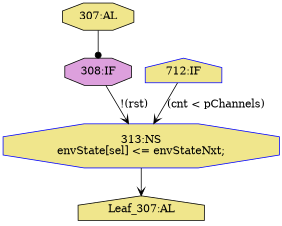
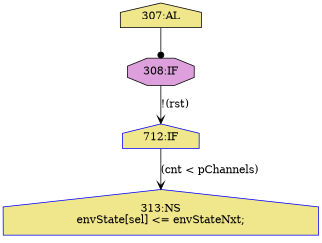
node "307:AL": shape octagon -> house
edge "308:IF" -> "313:NS envState[sel] <= envStateNxt;": now "308:IF" -> "712:IF"
node "313:NS envState[sel] <= envStateNxt;": shape octagon -> house
node "Leaf_307:AL": removed
